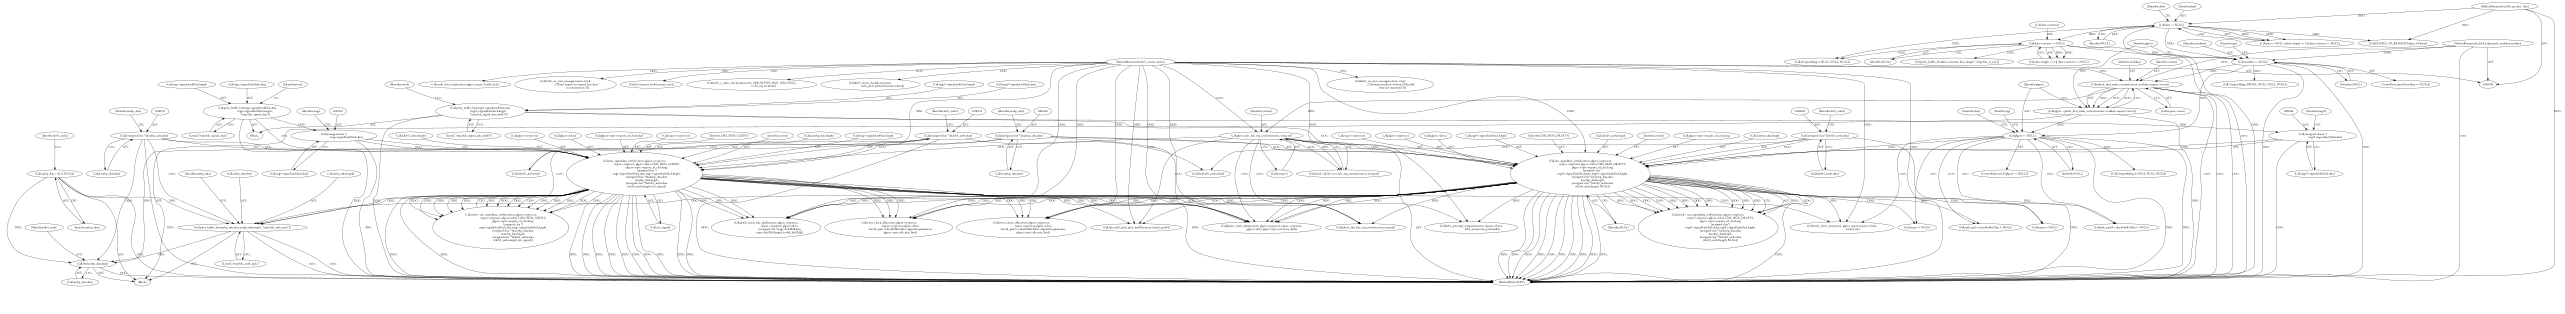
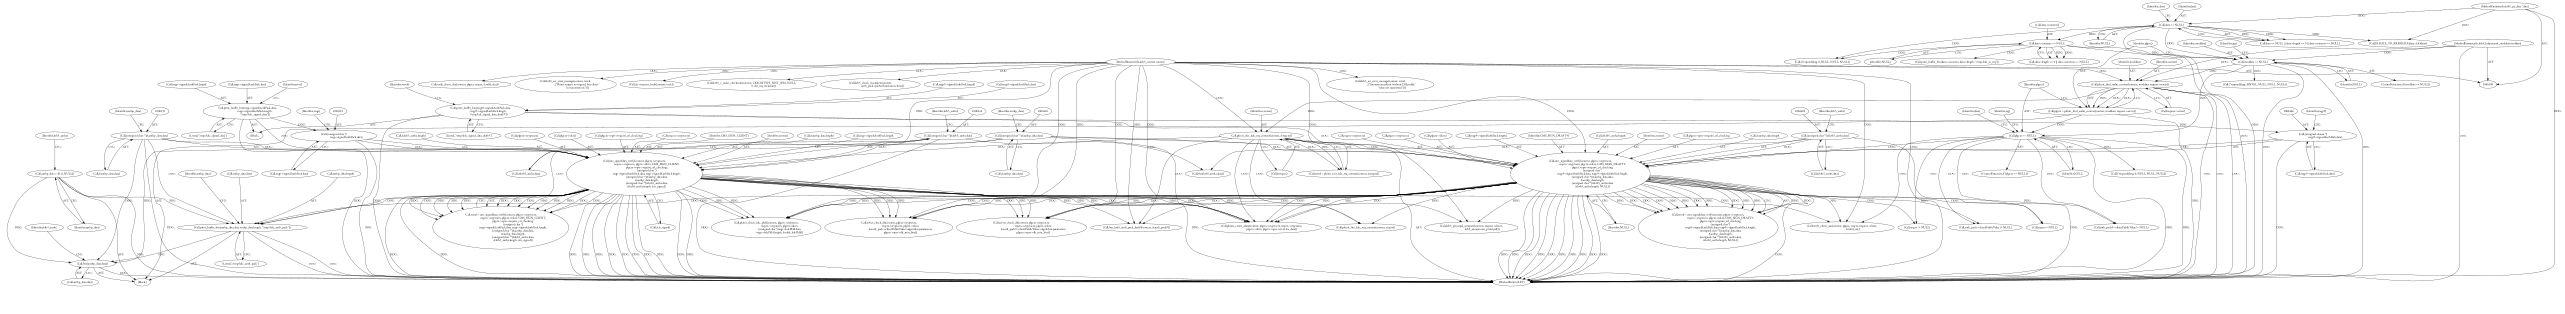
edge "(MethodParameterIn,krb5_context context)" -> "(Call,pkinit_fini_kdc_req_context(context, reqctx))": removed, label "DDG:"
